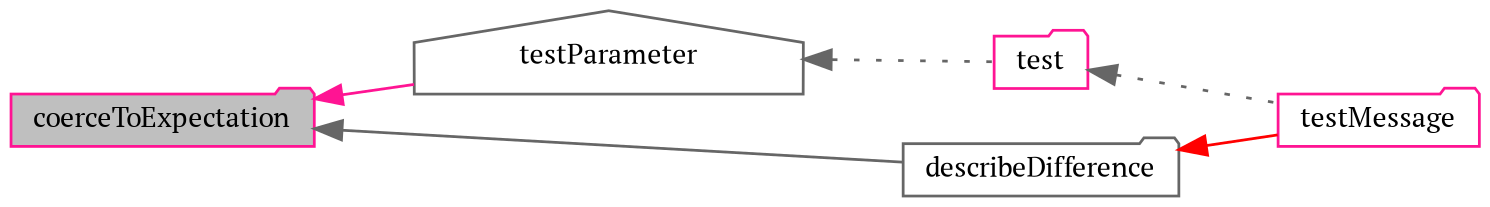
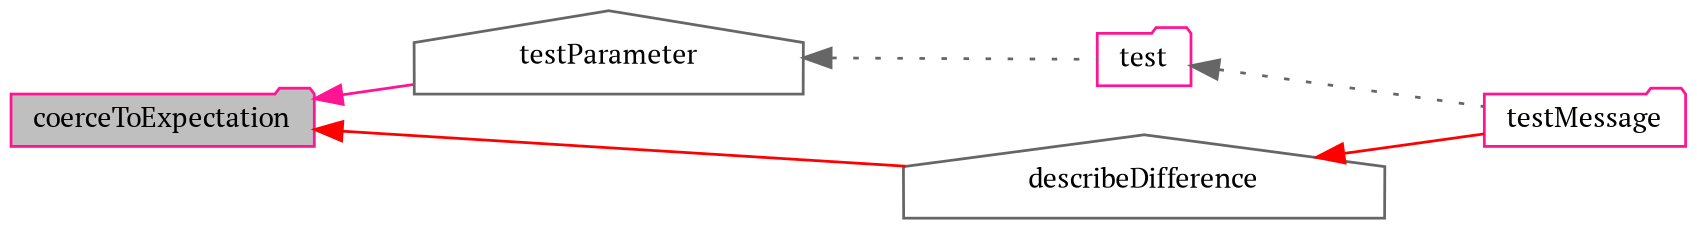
edge "describeDifference" -> "coerceToExpectation": color gray40 -> red
node "describeDifference": shape folder -> house
